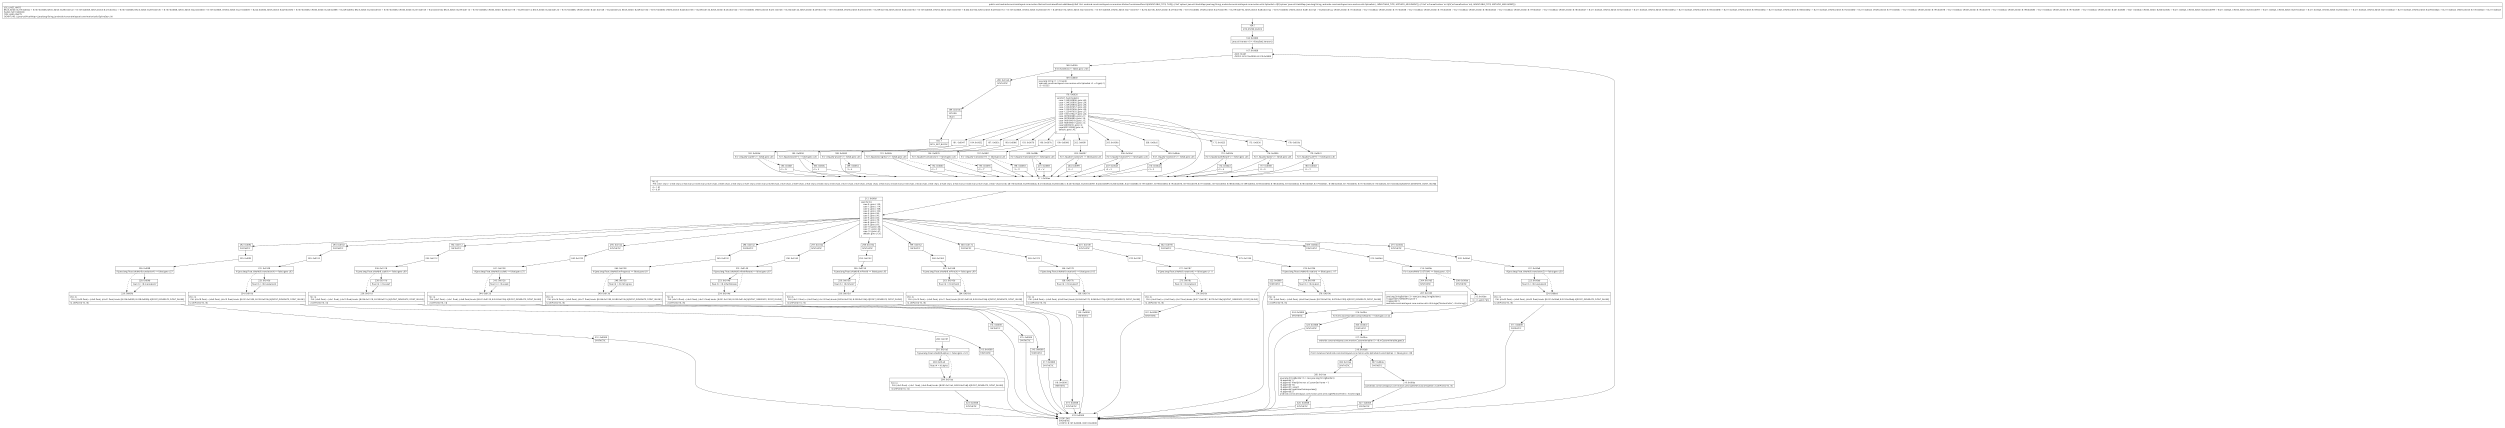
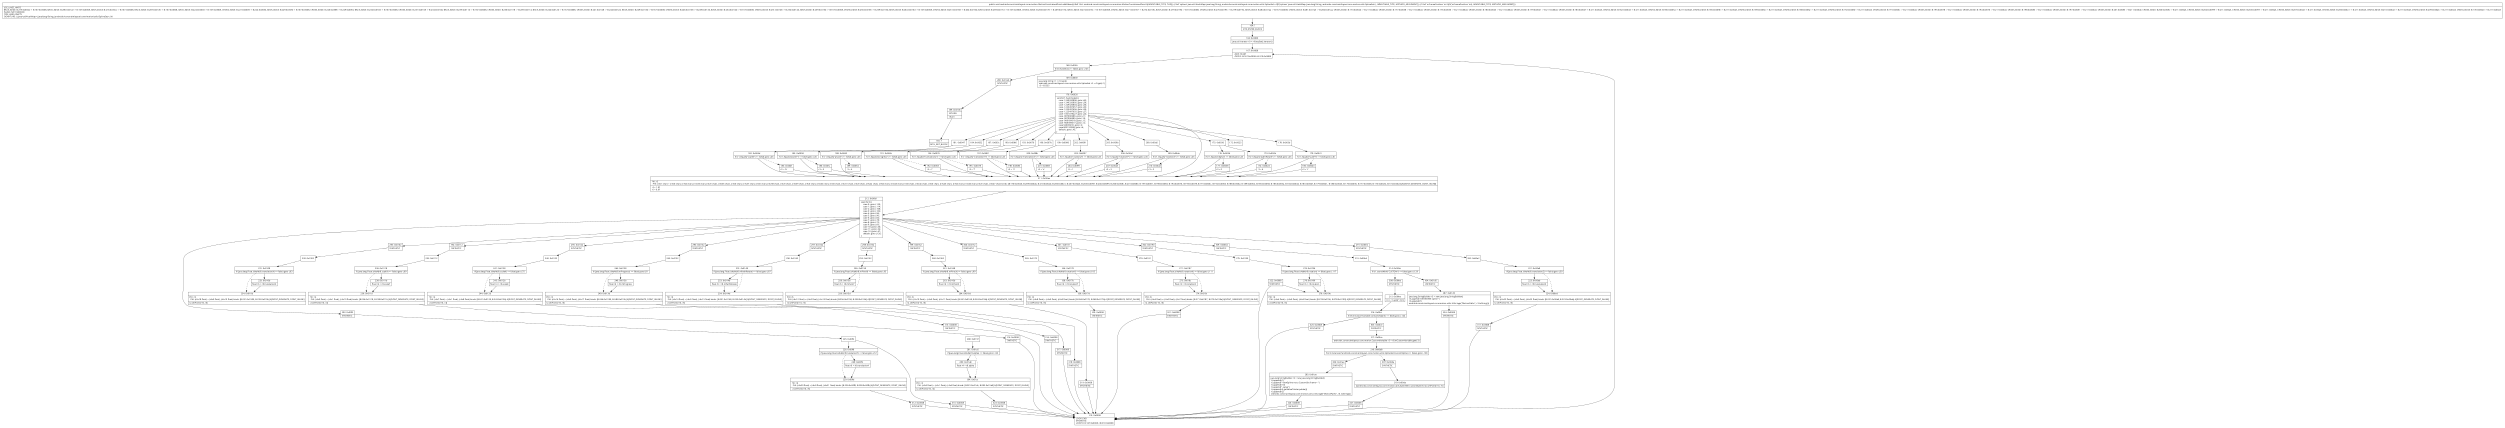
edge "172: 0x0025" -> "173: 0x002b": now "175: 0x0030" -> "173: 0x002b"
edge "234: 0x010d" -> "313: 0x0008": now "225: 0x00f2" -> "313: 0x0008"
